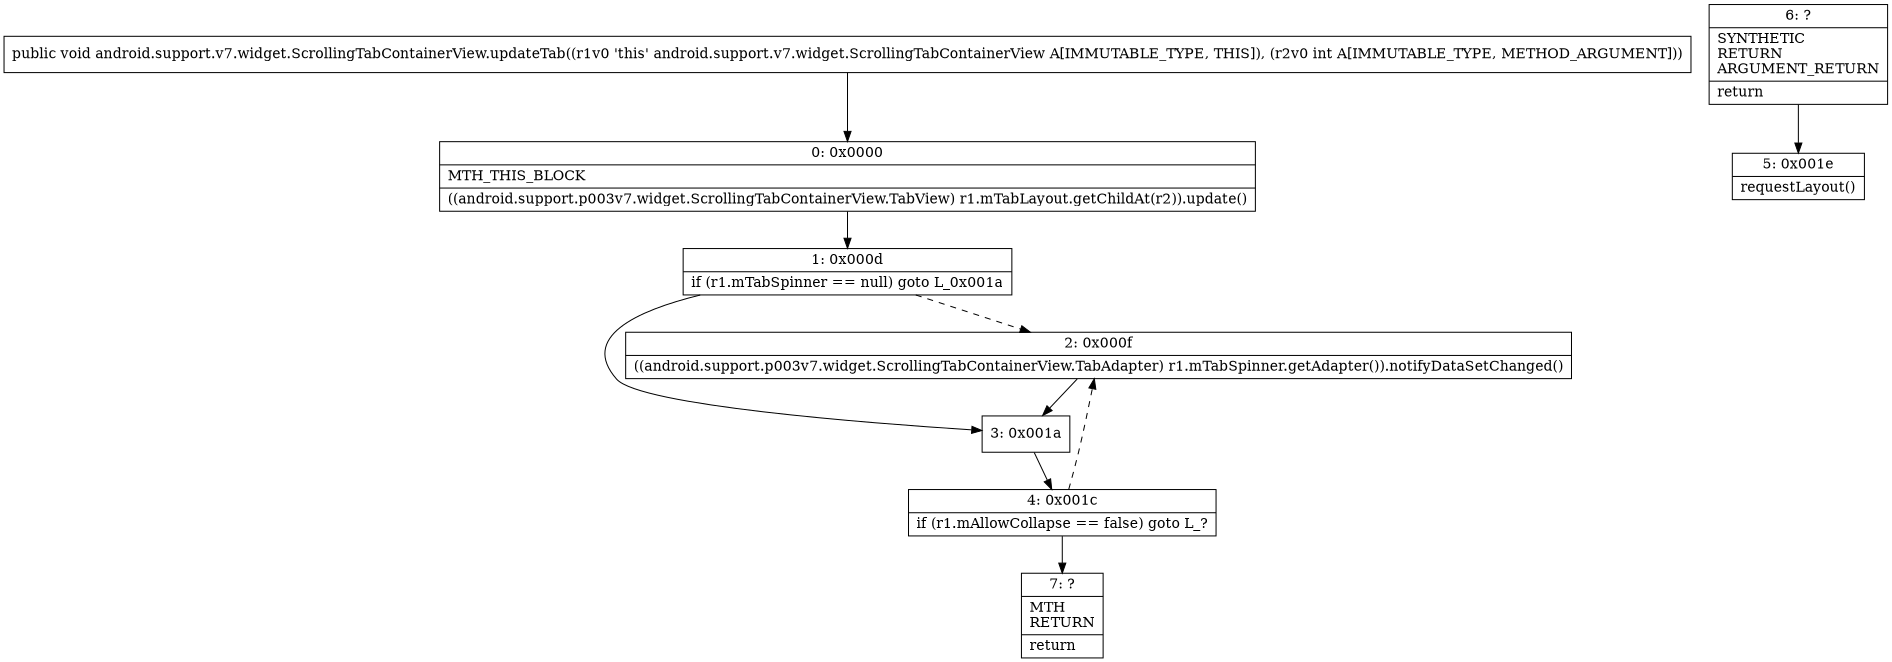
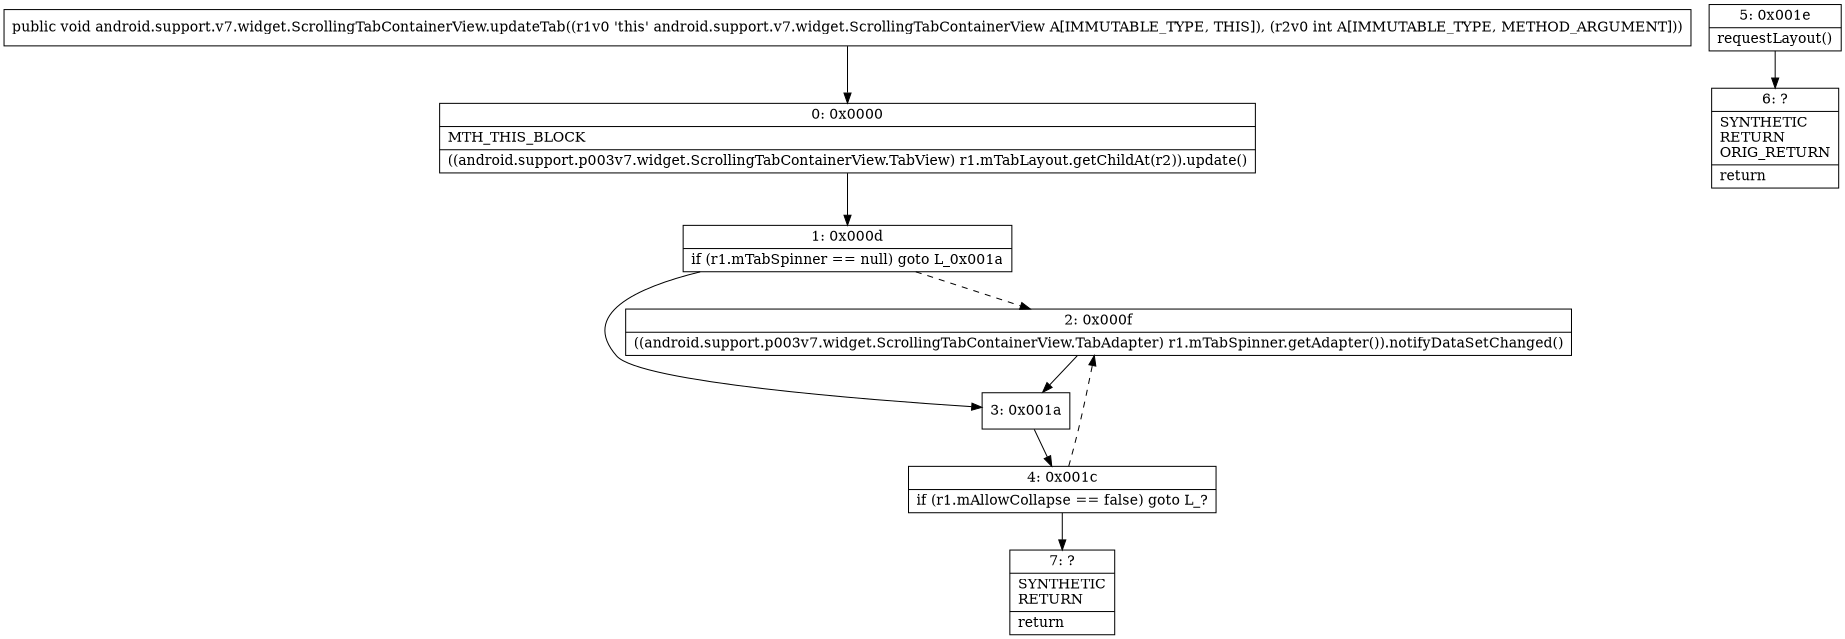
node "6: ?": text "ARGUMENT_RETURN" -> "ORIG_RETURN"
edge "6: ?" -> "5: 0x001e": reversed
node "7: ?": text "MTH" -> "SYNTHETIC"
